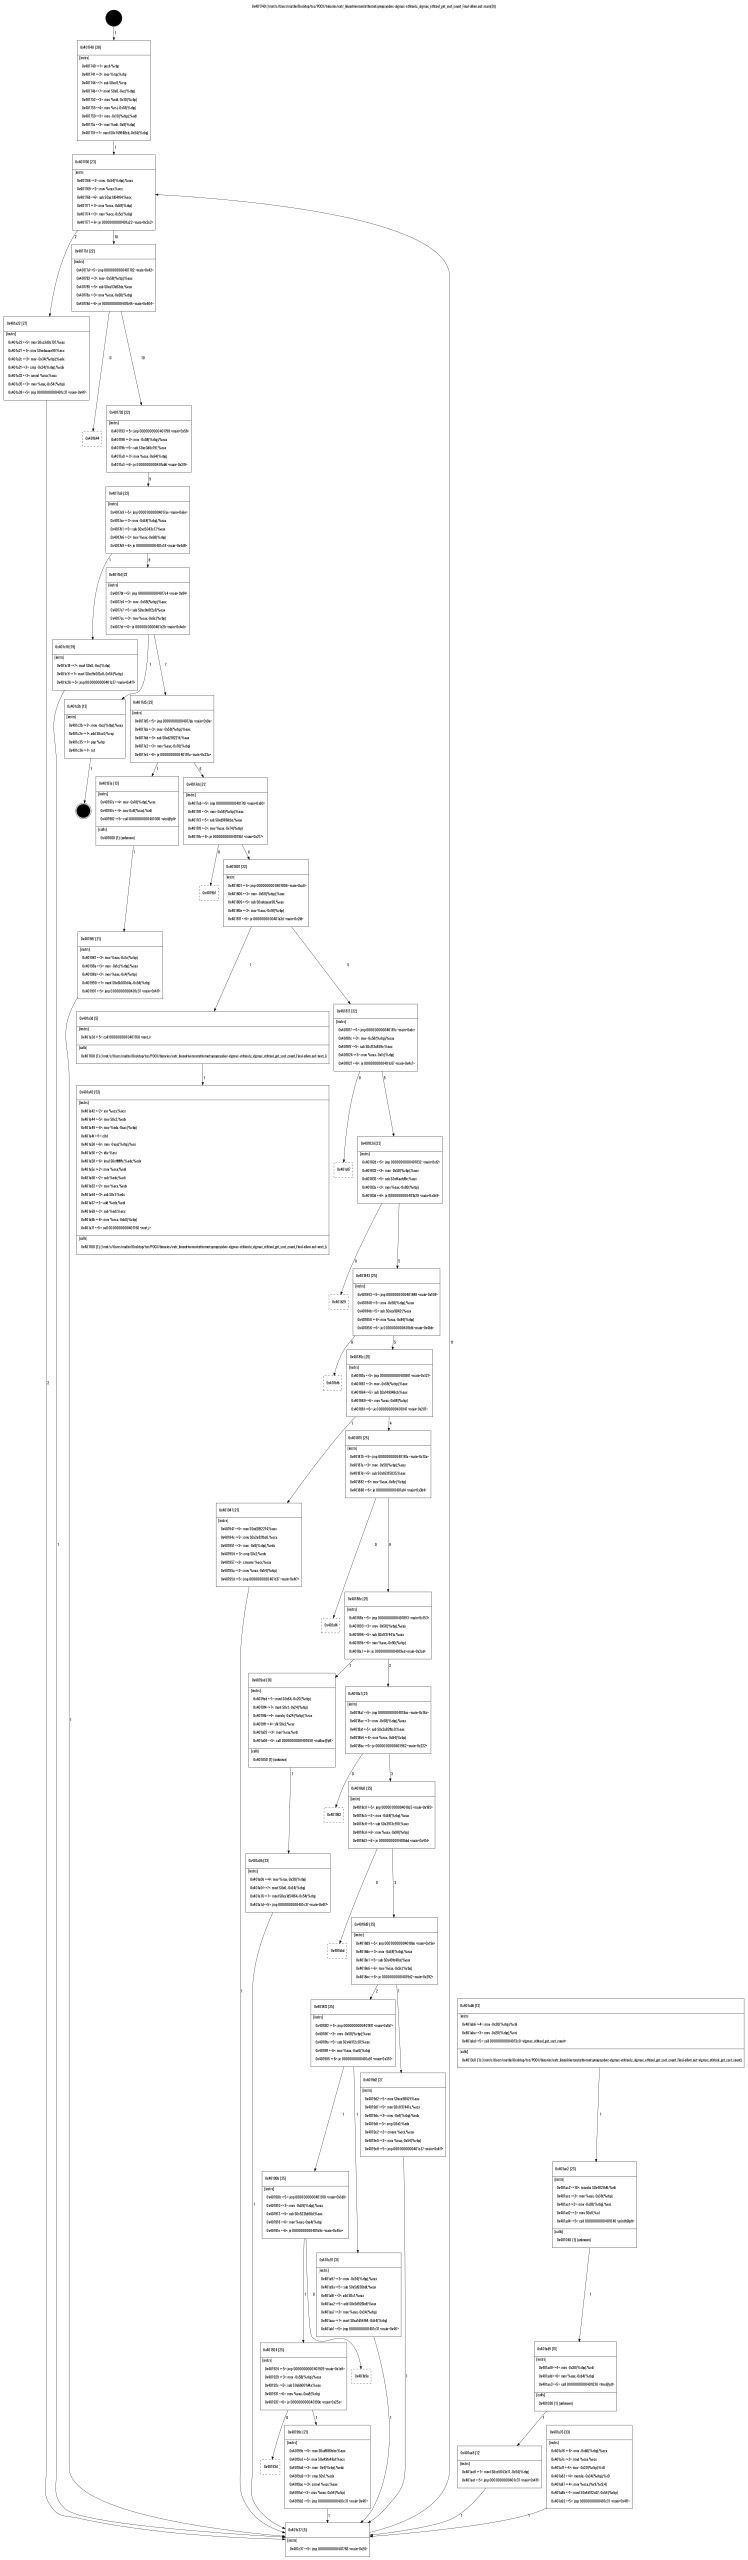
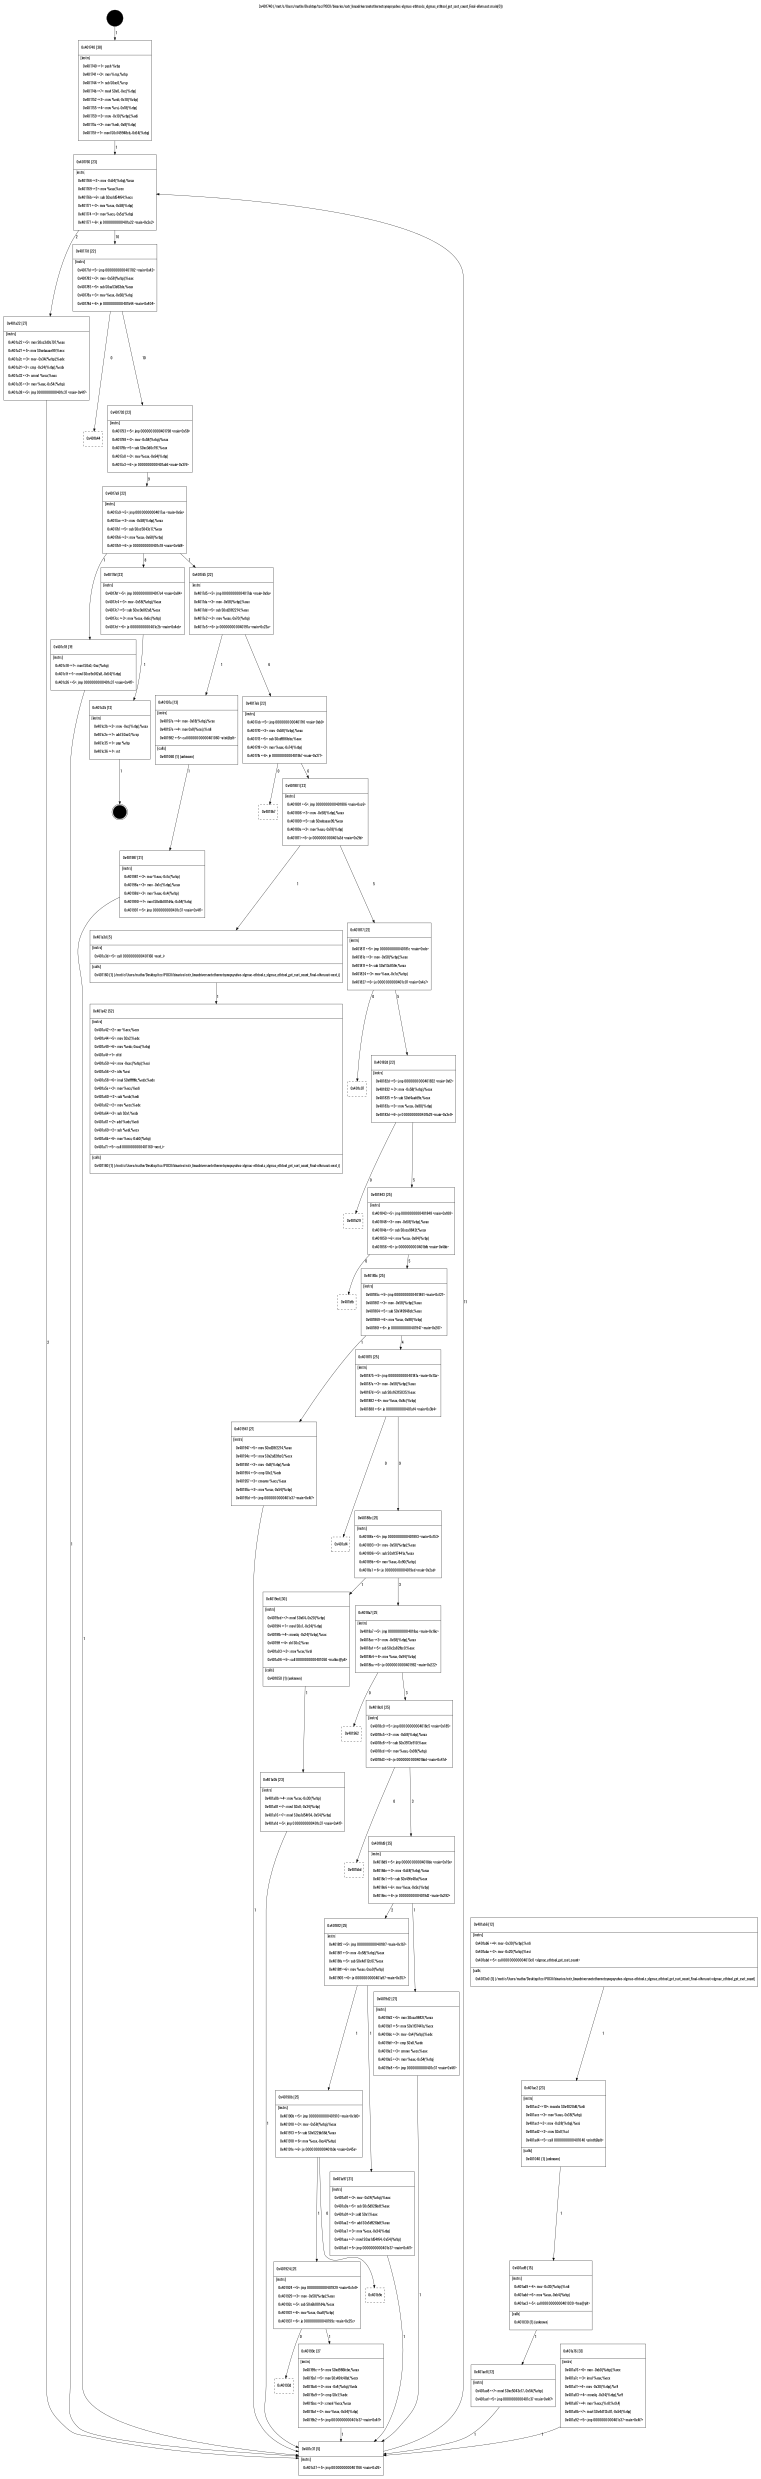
edge "0x4017bf [22]" -> "0x4017d5 [22]": now "0x4017a9 [22]" -> "0x4017d5 [22]"
